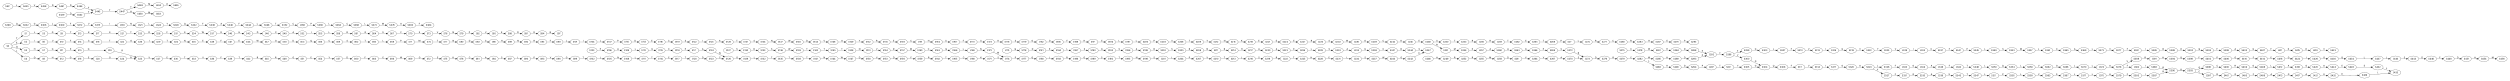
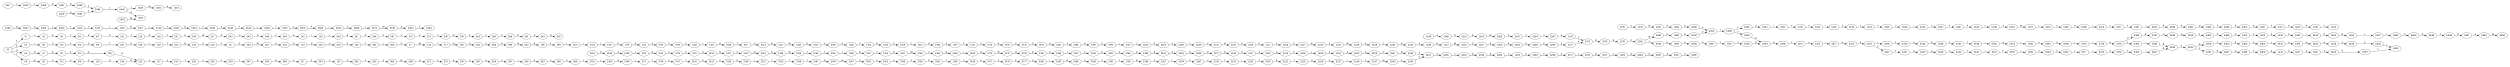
edge "S450" -> "S453": reversed
edge "S248" -> "S250": now "S247" -> "S250"
edge "S124" -> "S126": now "S124" -> "S127"
edge "S172" -> "S174": now "S172" -> "S175"
